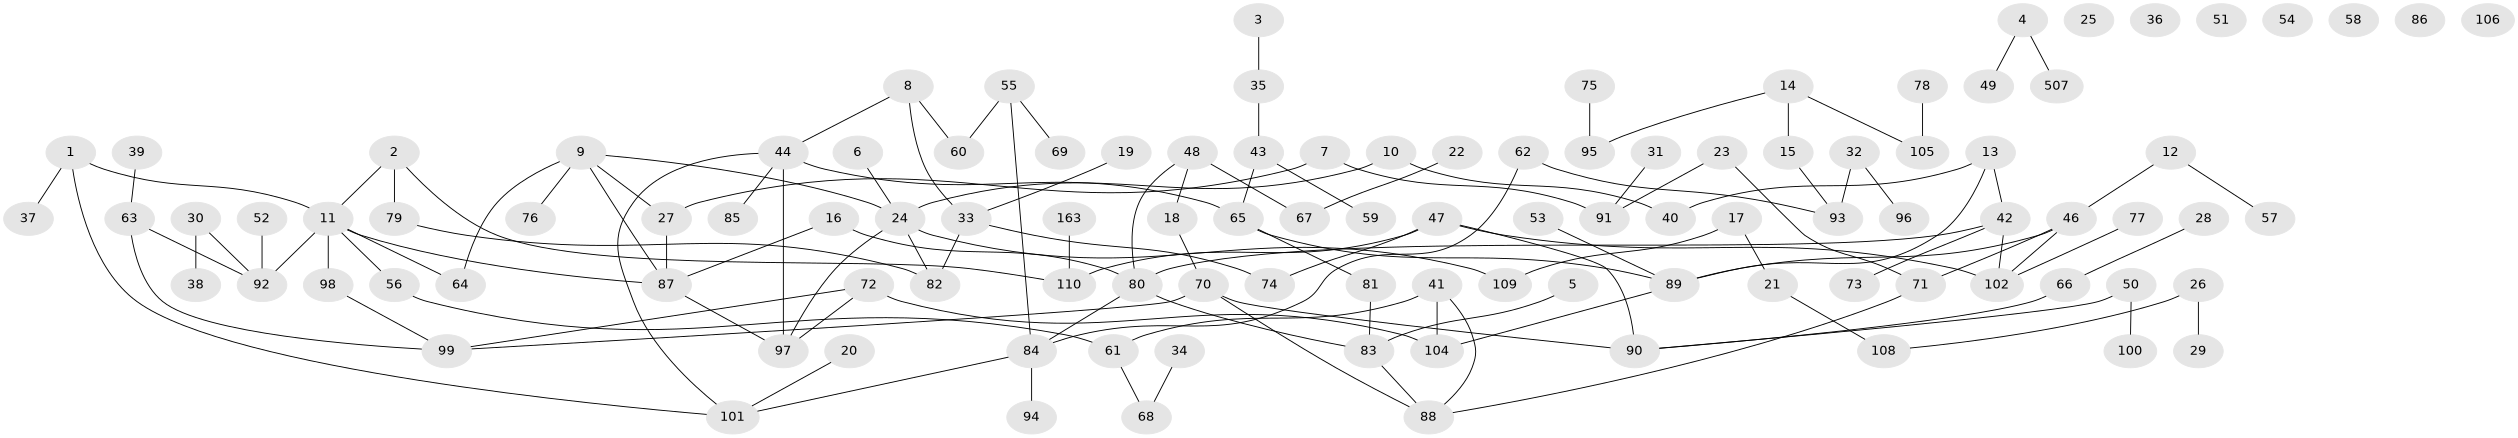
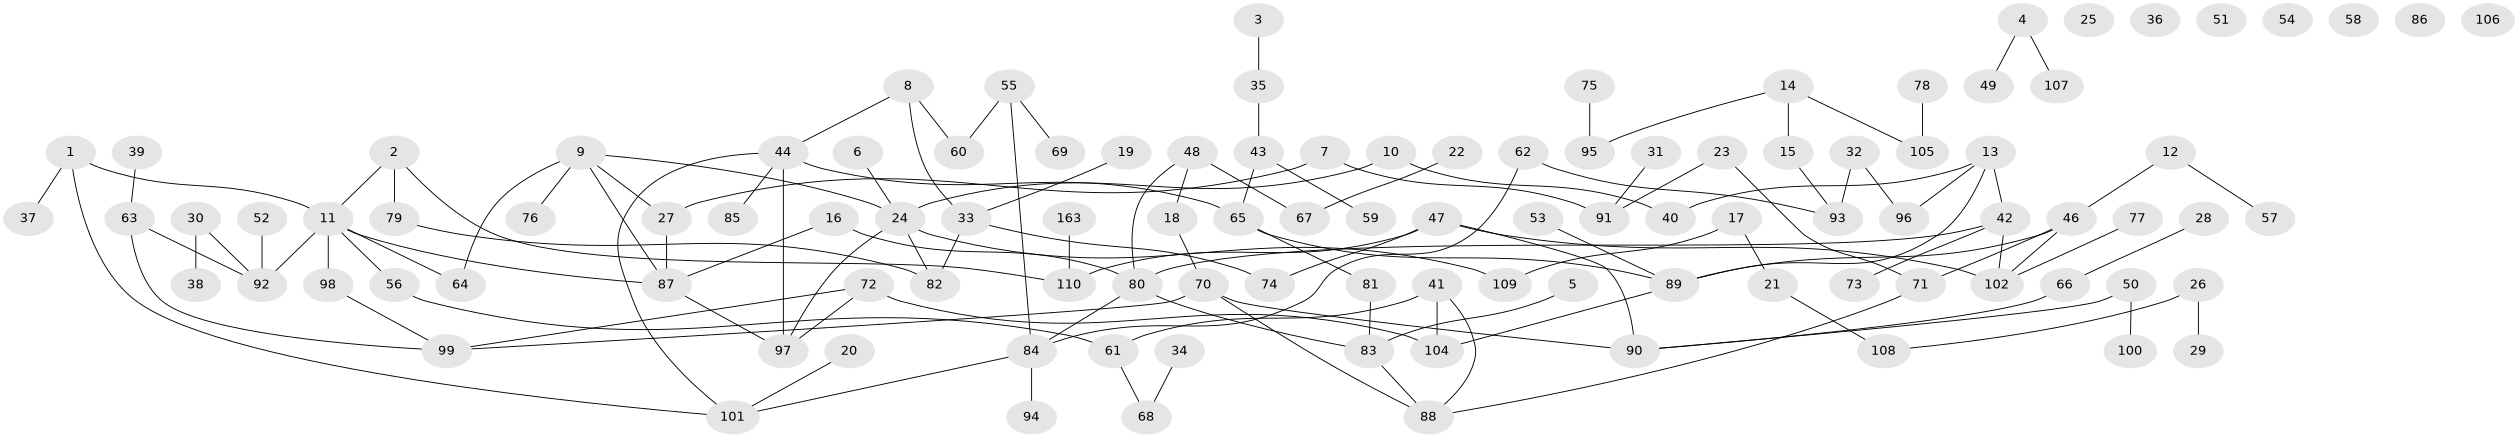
node "507": label "507" -> "107"
edge "13" -- "96": added
